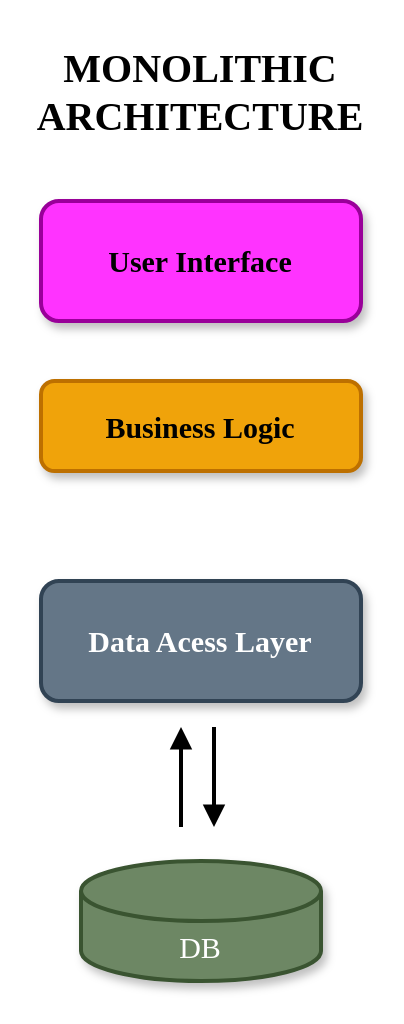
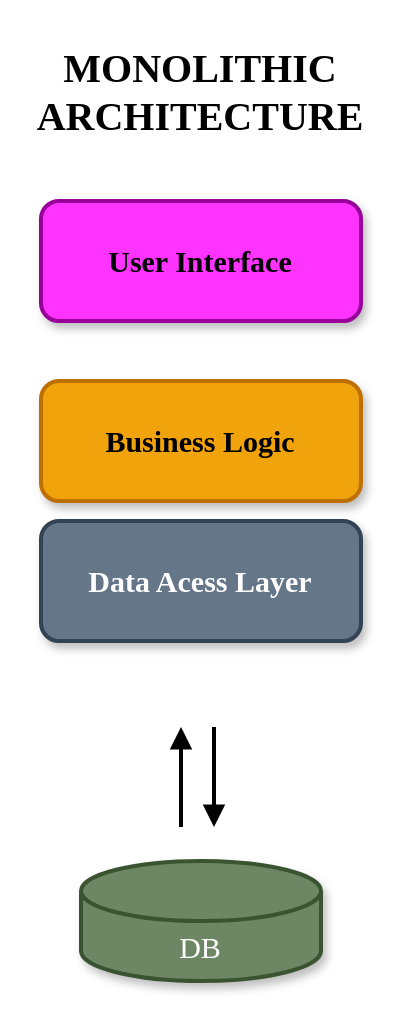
node "Business Logic": size 320x90 -> 320x120
node "Data Acess Layer": moved (201, 641) -> (201, 581)
